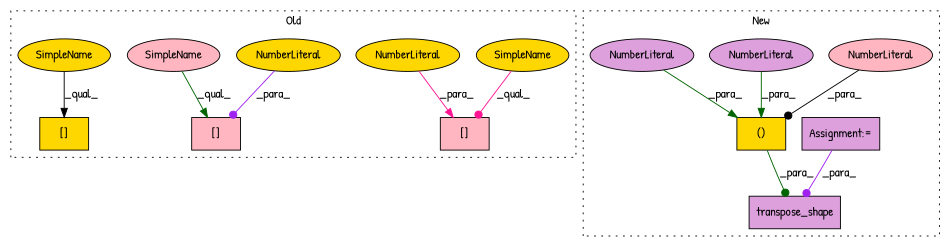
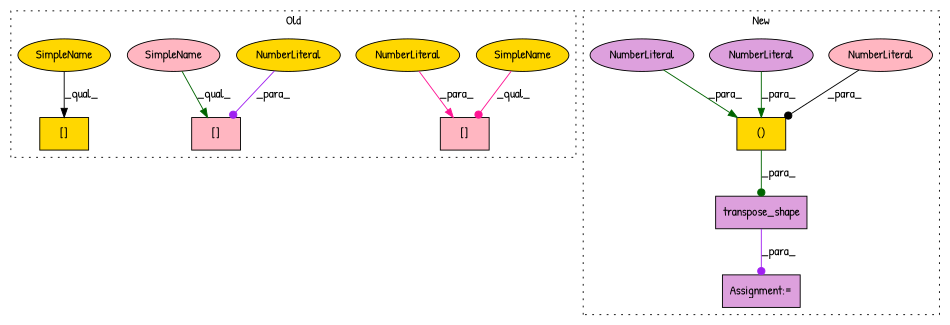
edge "Assignment:=" -> "transpose_shape": reversed
